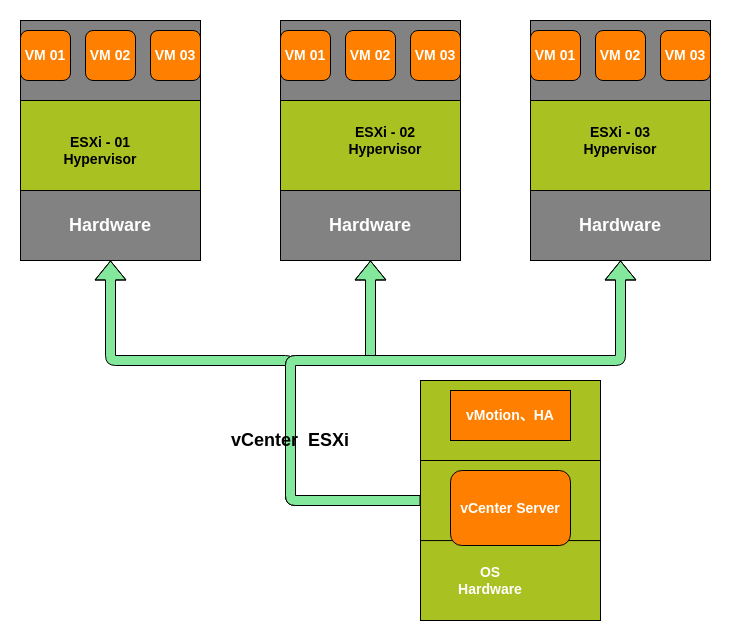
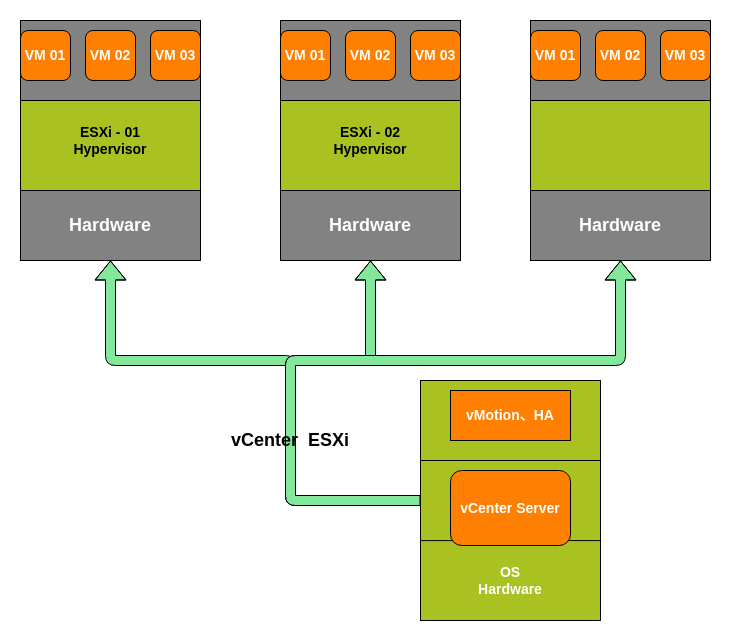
node "ESXi - 02 Hypervisor": moved (386, 141) -> (371, 141)
node "ESXi - 03 Hypervisor": removed
node "ESXi - 01 Hypervisor": moved (101, 151) -> (111, 141)
node "OS Hardware": moved (491, 581) -> (511, 581)
